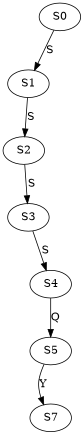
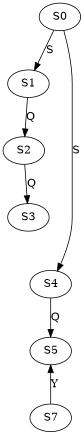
edge "S1" -> "S2": label "S" -> "Q"
edge "S2" -> "S3": label "S" -> "Q"
edge "S3" -> "S4": now "S0" -> "S4"
edge "S5" -> "S7": reversed
